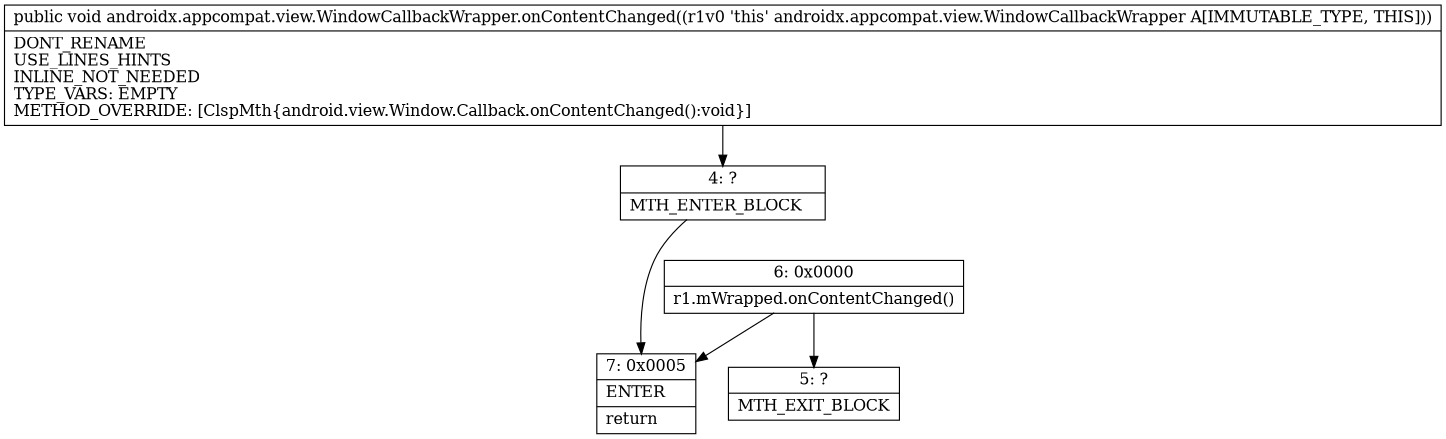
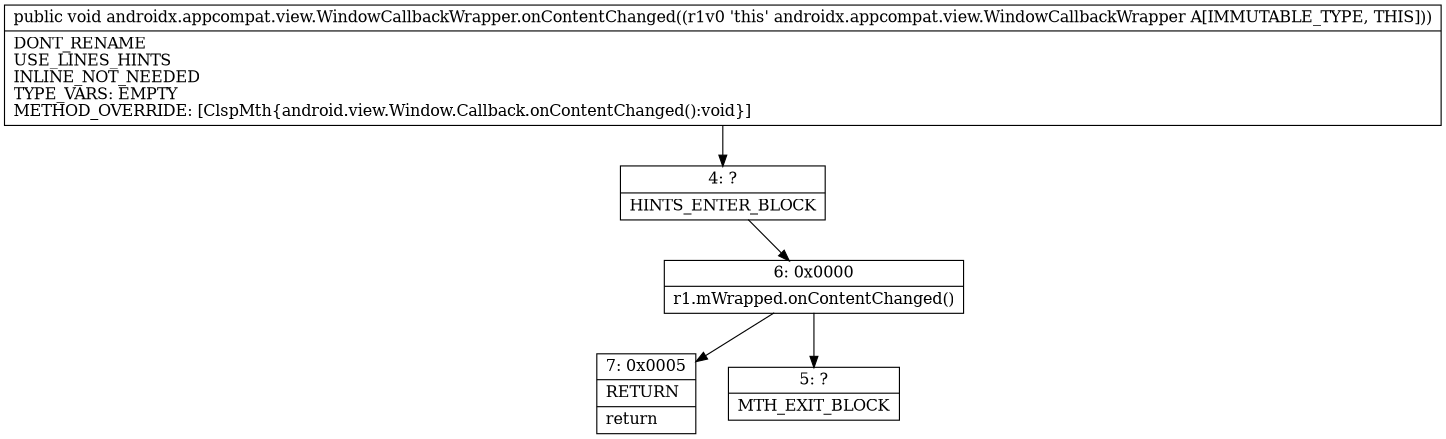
node "4: ?": text "MTH_ENTER_BLOCK" -> "HINTS_ENTER_BLOCK"
edge "4: ?" -> "7: 0x0005": now "4: ?" -> "6: 0x0000"
node "7: 0x0005": text "ENTER" -> "RETURN"
